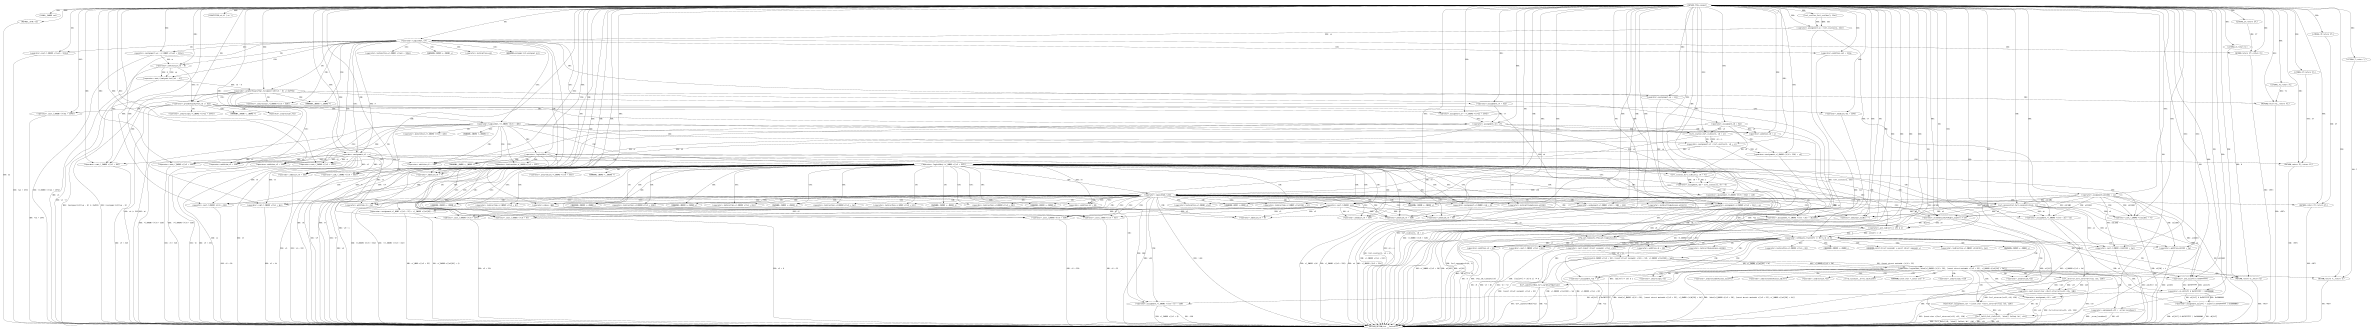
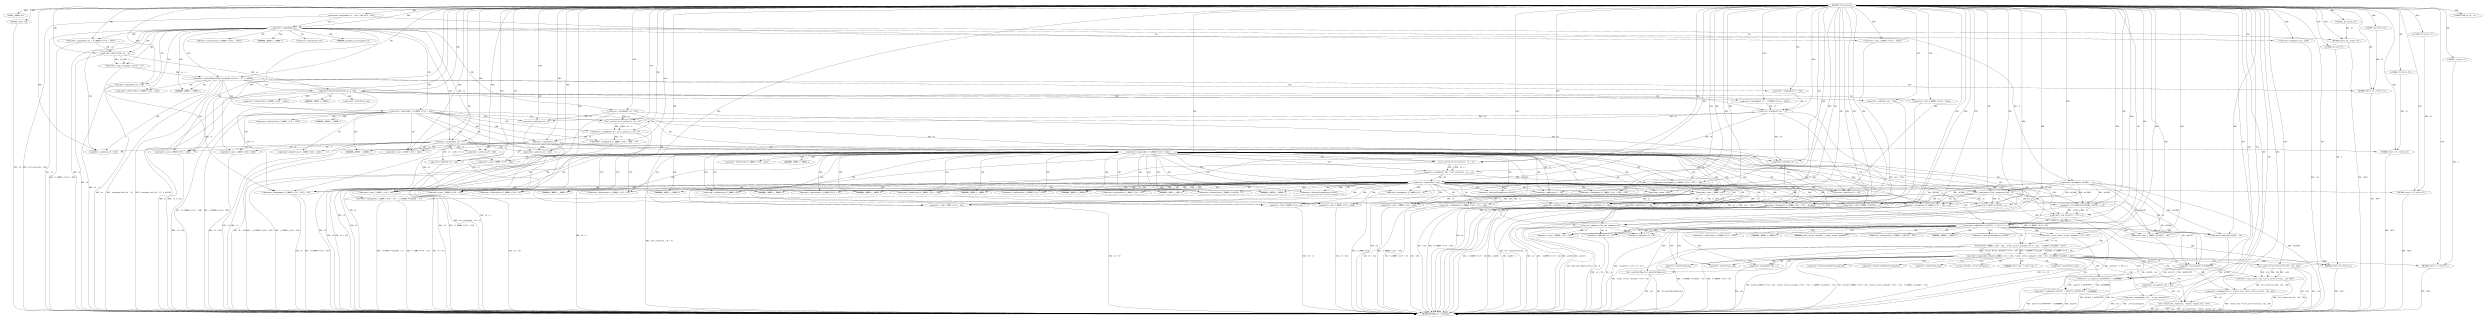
node "(Curl_ccalloc,Curl_ccalloc(1, 336))": removed
edge "(<operator>.or,a1[147] & 0xFDFFFFFF | 0x2000000)" -> "(<operator>.assignment,*(_DWORD *)(v5 + 8) = -100)": now "(<operator>.or,a1[147] & 0xFDFFFFFF | 0x2000000)" -> "(METHOD_RETURN,int __fastcall)"
